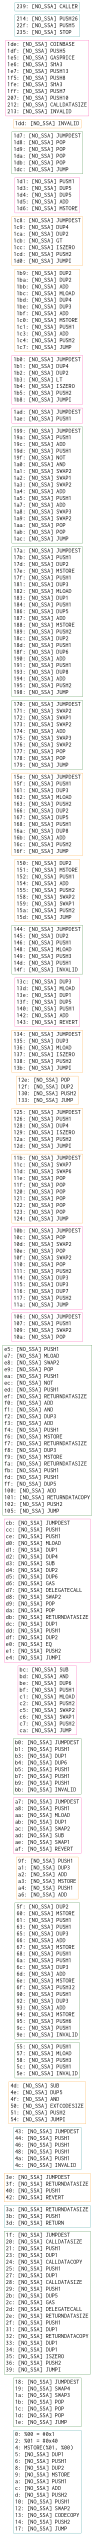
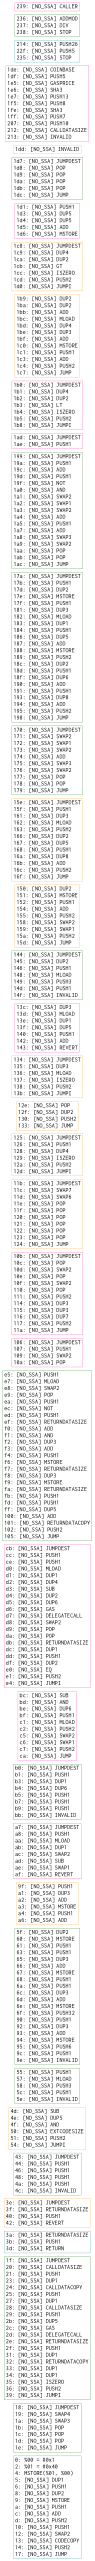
node "239: [NO_SSA] CALLER": color teal -> deeppink
node "236: [NO_SSA] ADDMOD 237: [NO_SSA] DIV 238: [NO_SSA] STOP": added
